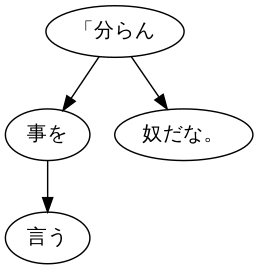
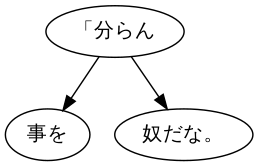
node "言う": removed
